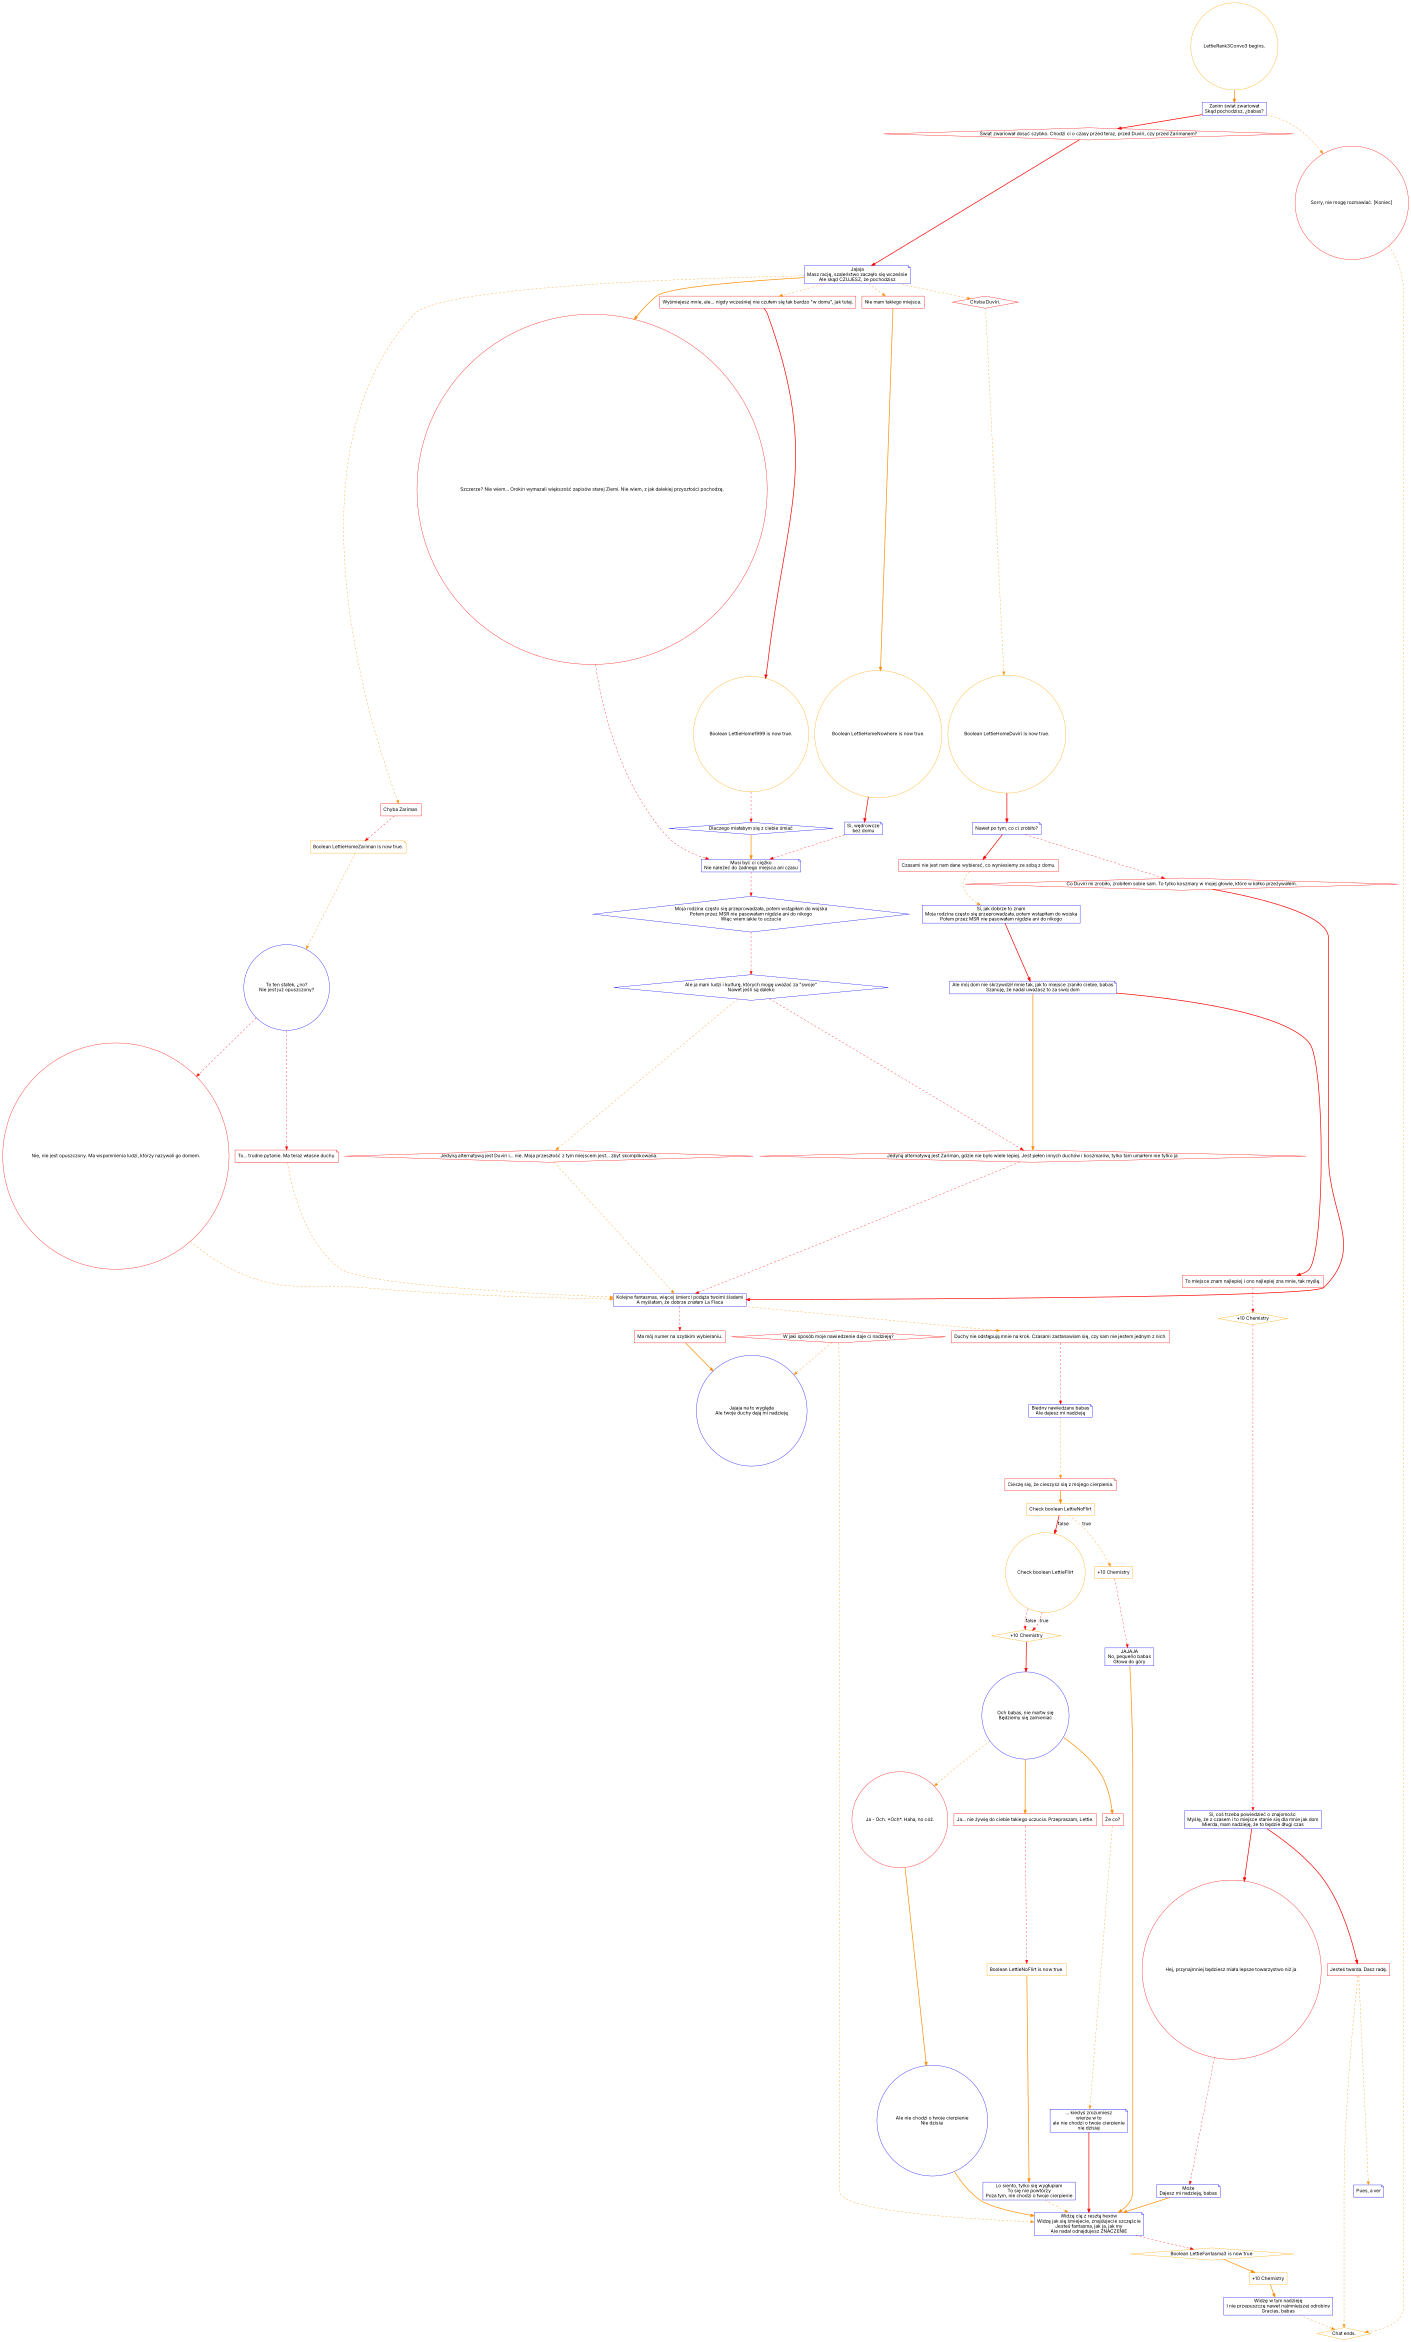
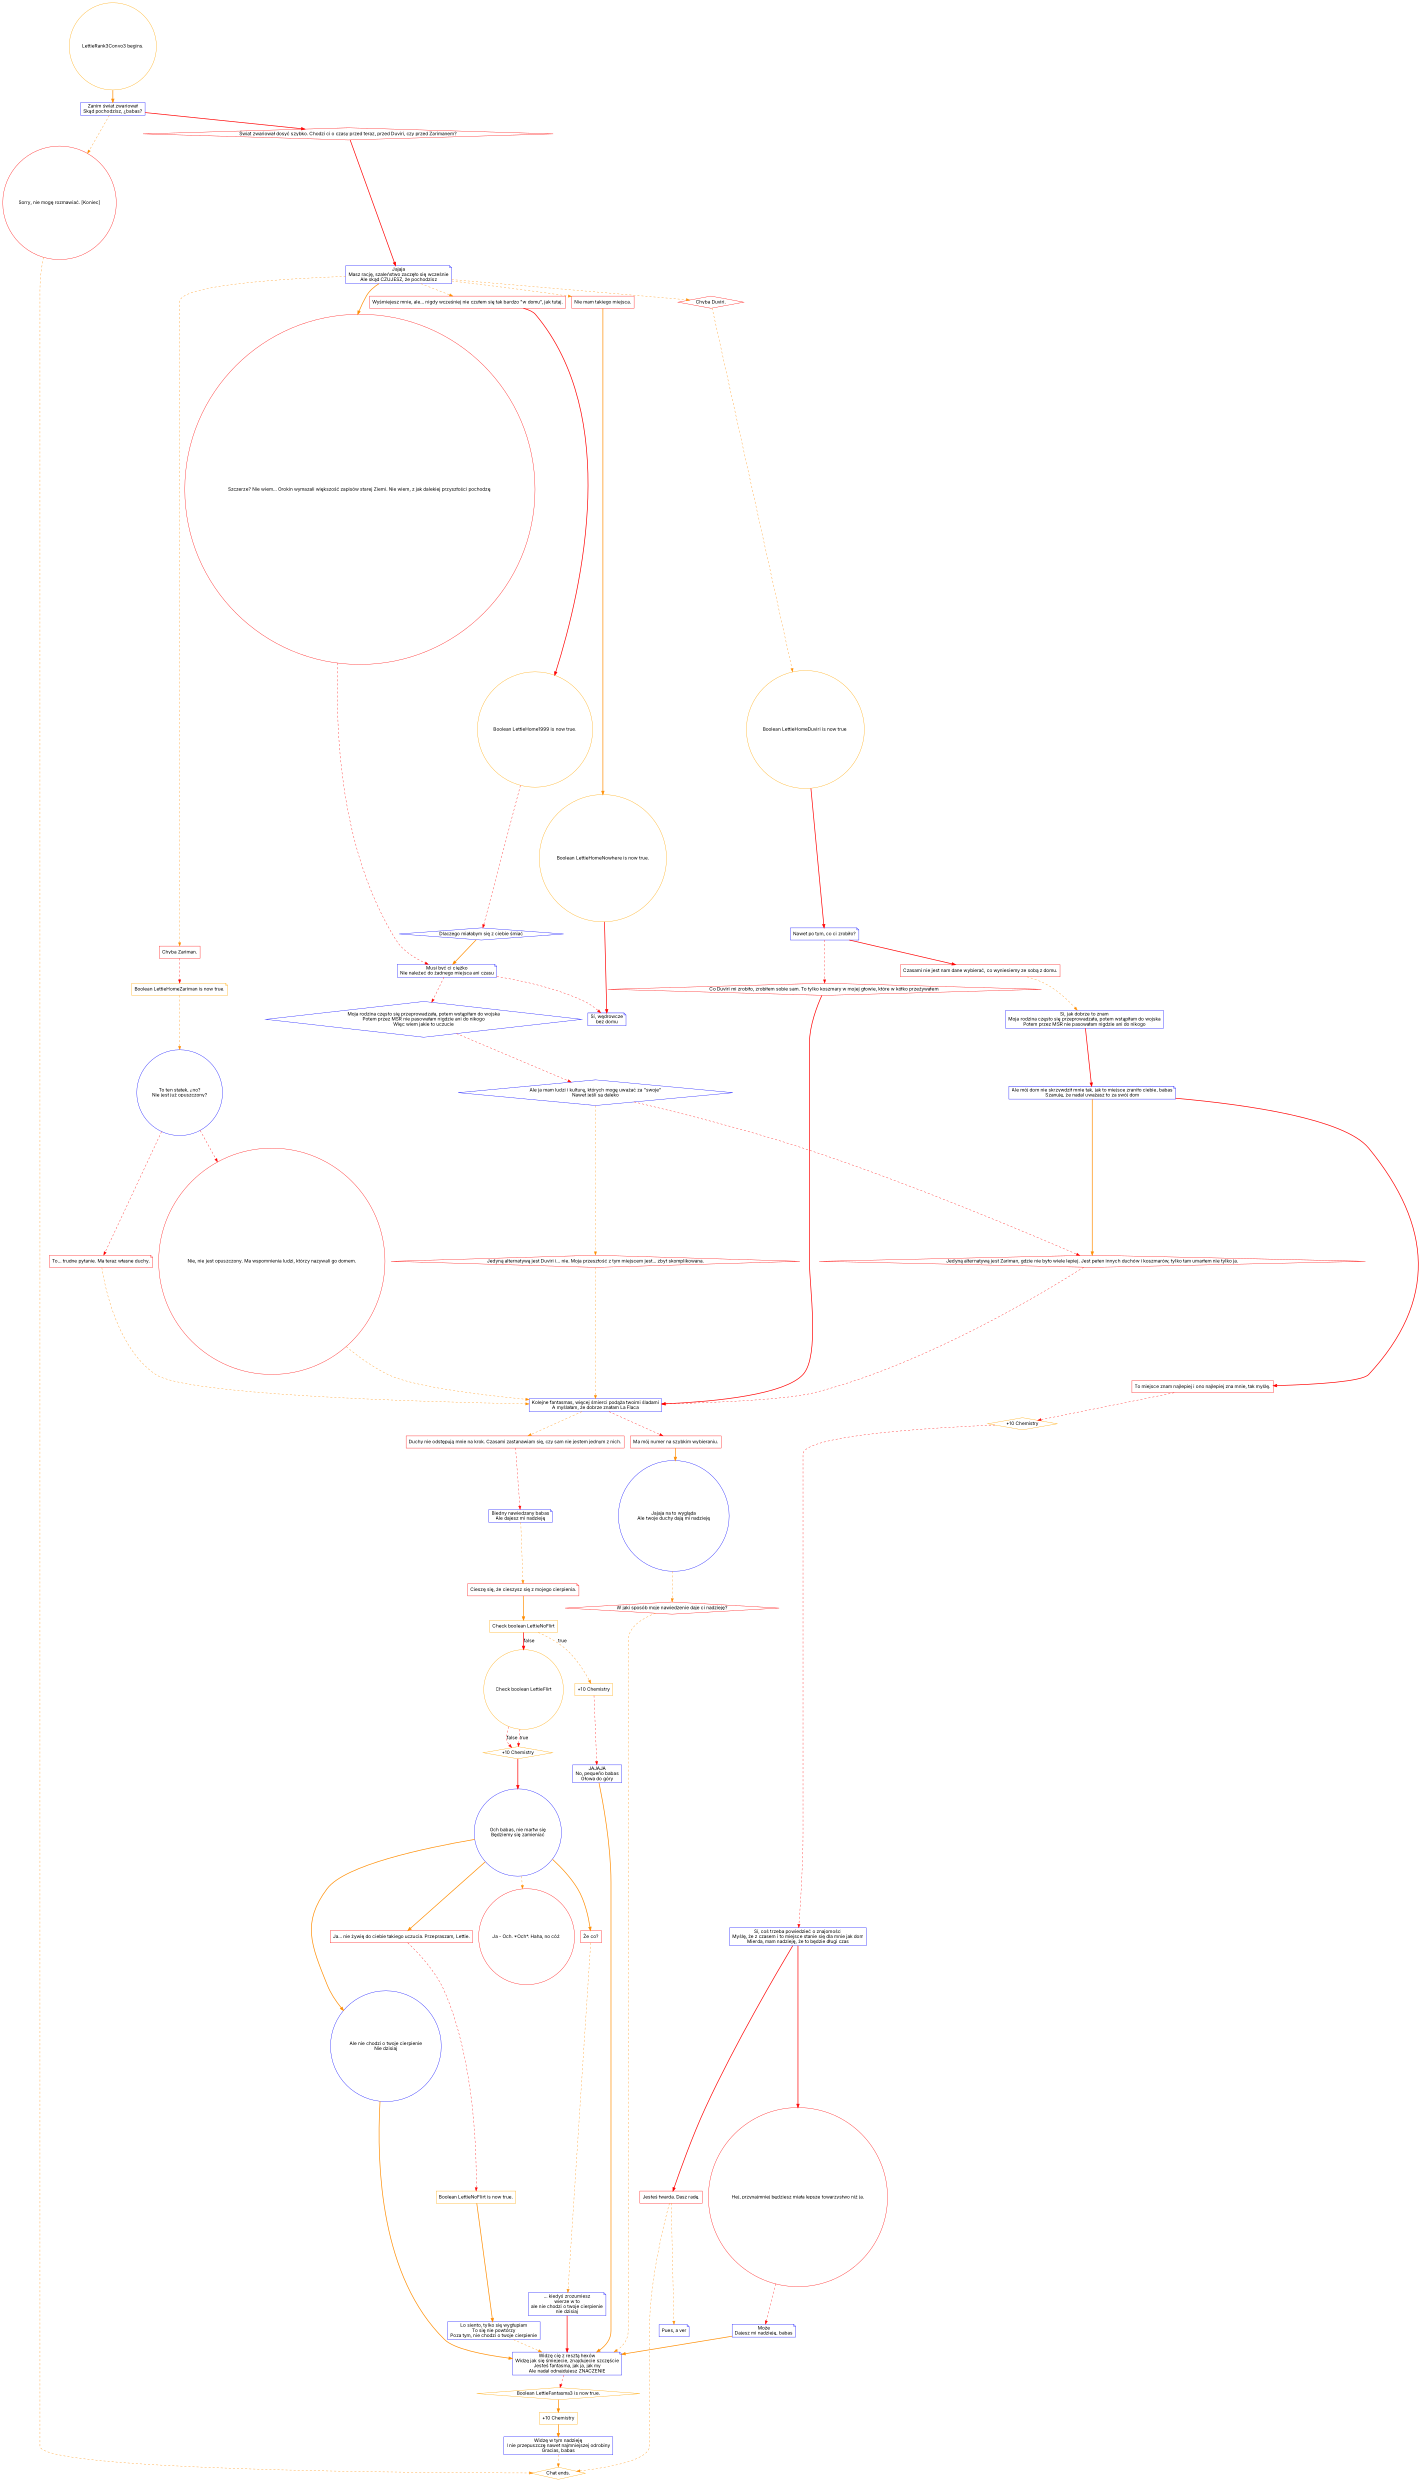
edge "Sí, wędrowcze bez domu" -> "Musi być ci ciężko Nie należeć do żadnego miejsca ani czasu": reversed
edge "W jaki sposób moje nawiedzenie daje ci nadzieję?" -> "Jajaja na to wygląda Ale twoje duchy dają mi nadzieję": reversed
edge "Ja - Och. *Och*. Haha, no cóż." -> "Ale nie chodzi o twoje cierpienie Nie dzisiaj": now "Och babas, nie martw się Będziemy się zamieniać" -> "Ale nie chodzi o twoje cierpienie Nie dzisiaj"
